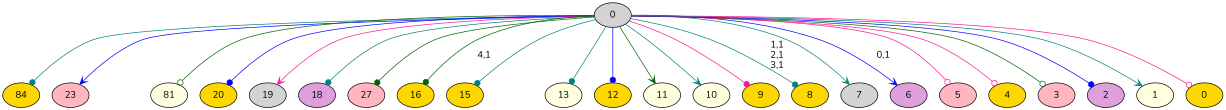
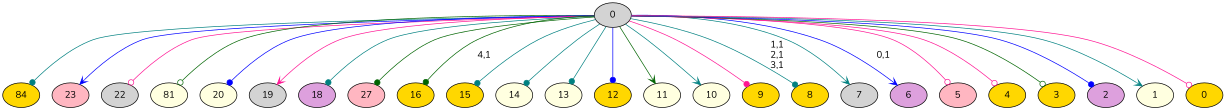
node "22": added
node "20": fillcolor gold -> lightyellow
node "14": added
node "3": fillcolor lightpink -> gold
